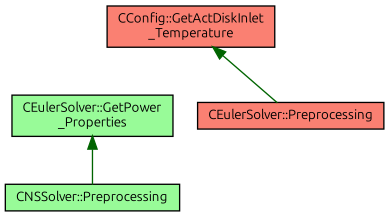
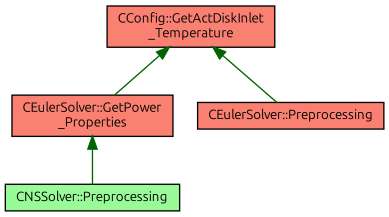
edge "CEulerSolver::GetPower _Properties" -> "CConfig::GetActDiskInlet _Temperature": added
node "CEulerSolver::GetPower _Properties": fillcolor palegreen -> salmon
